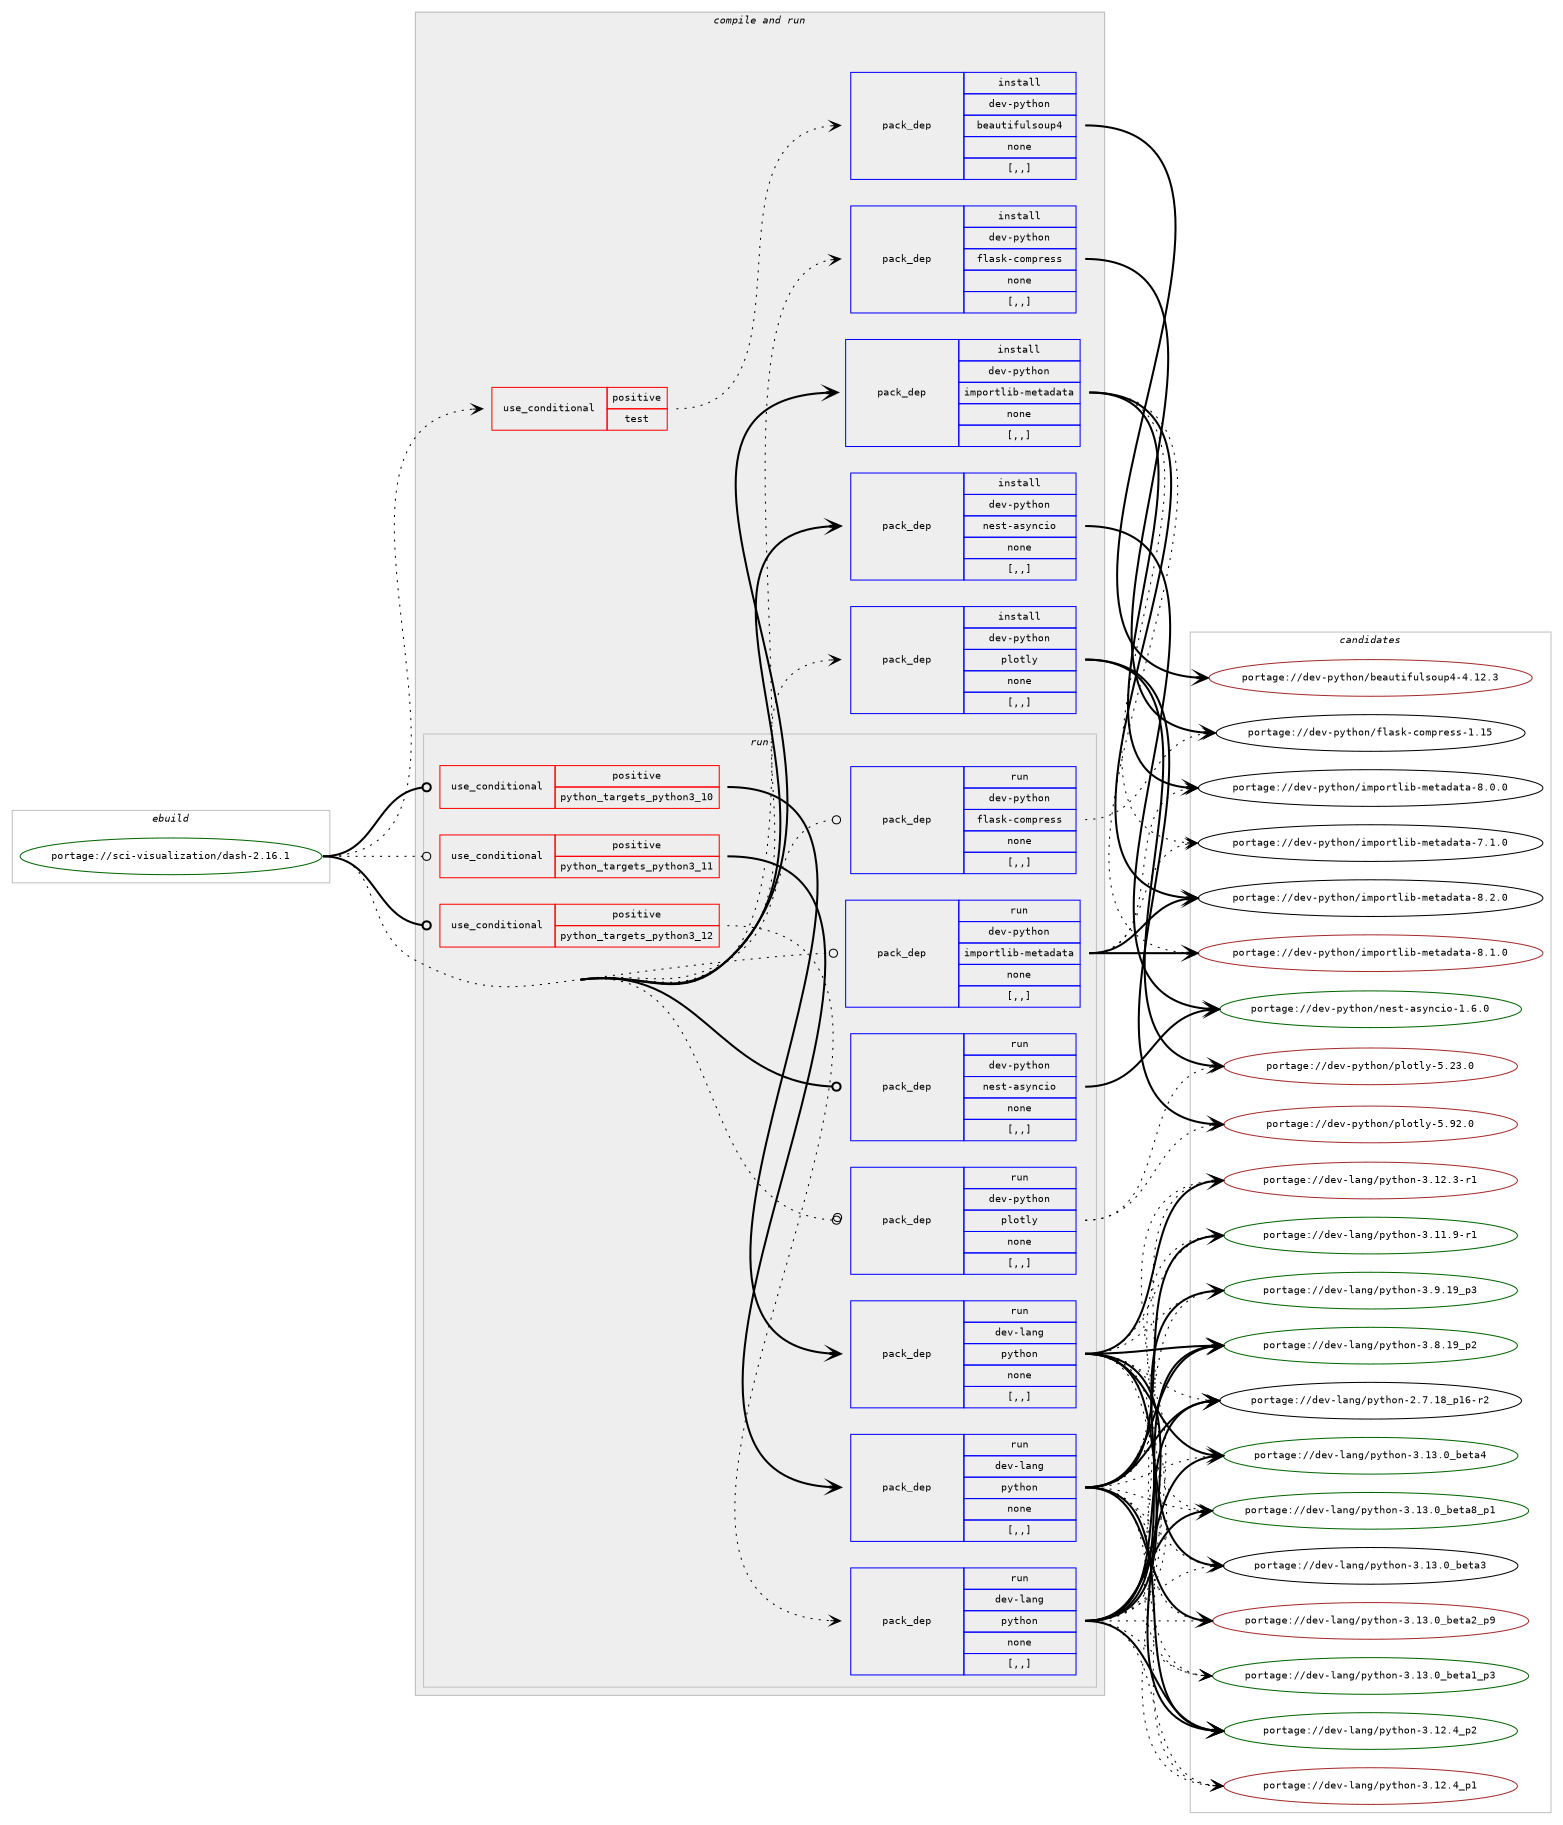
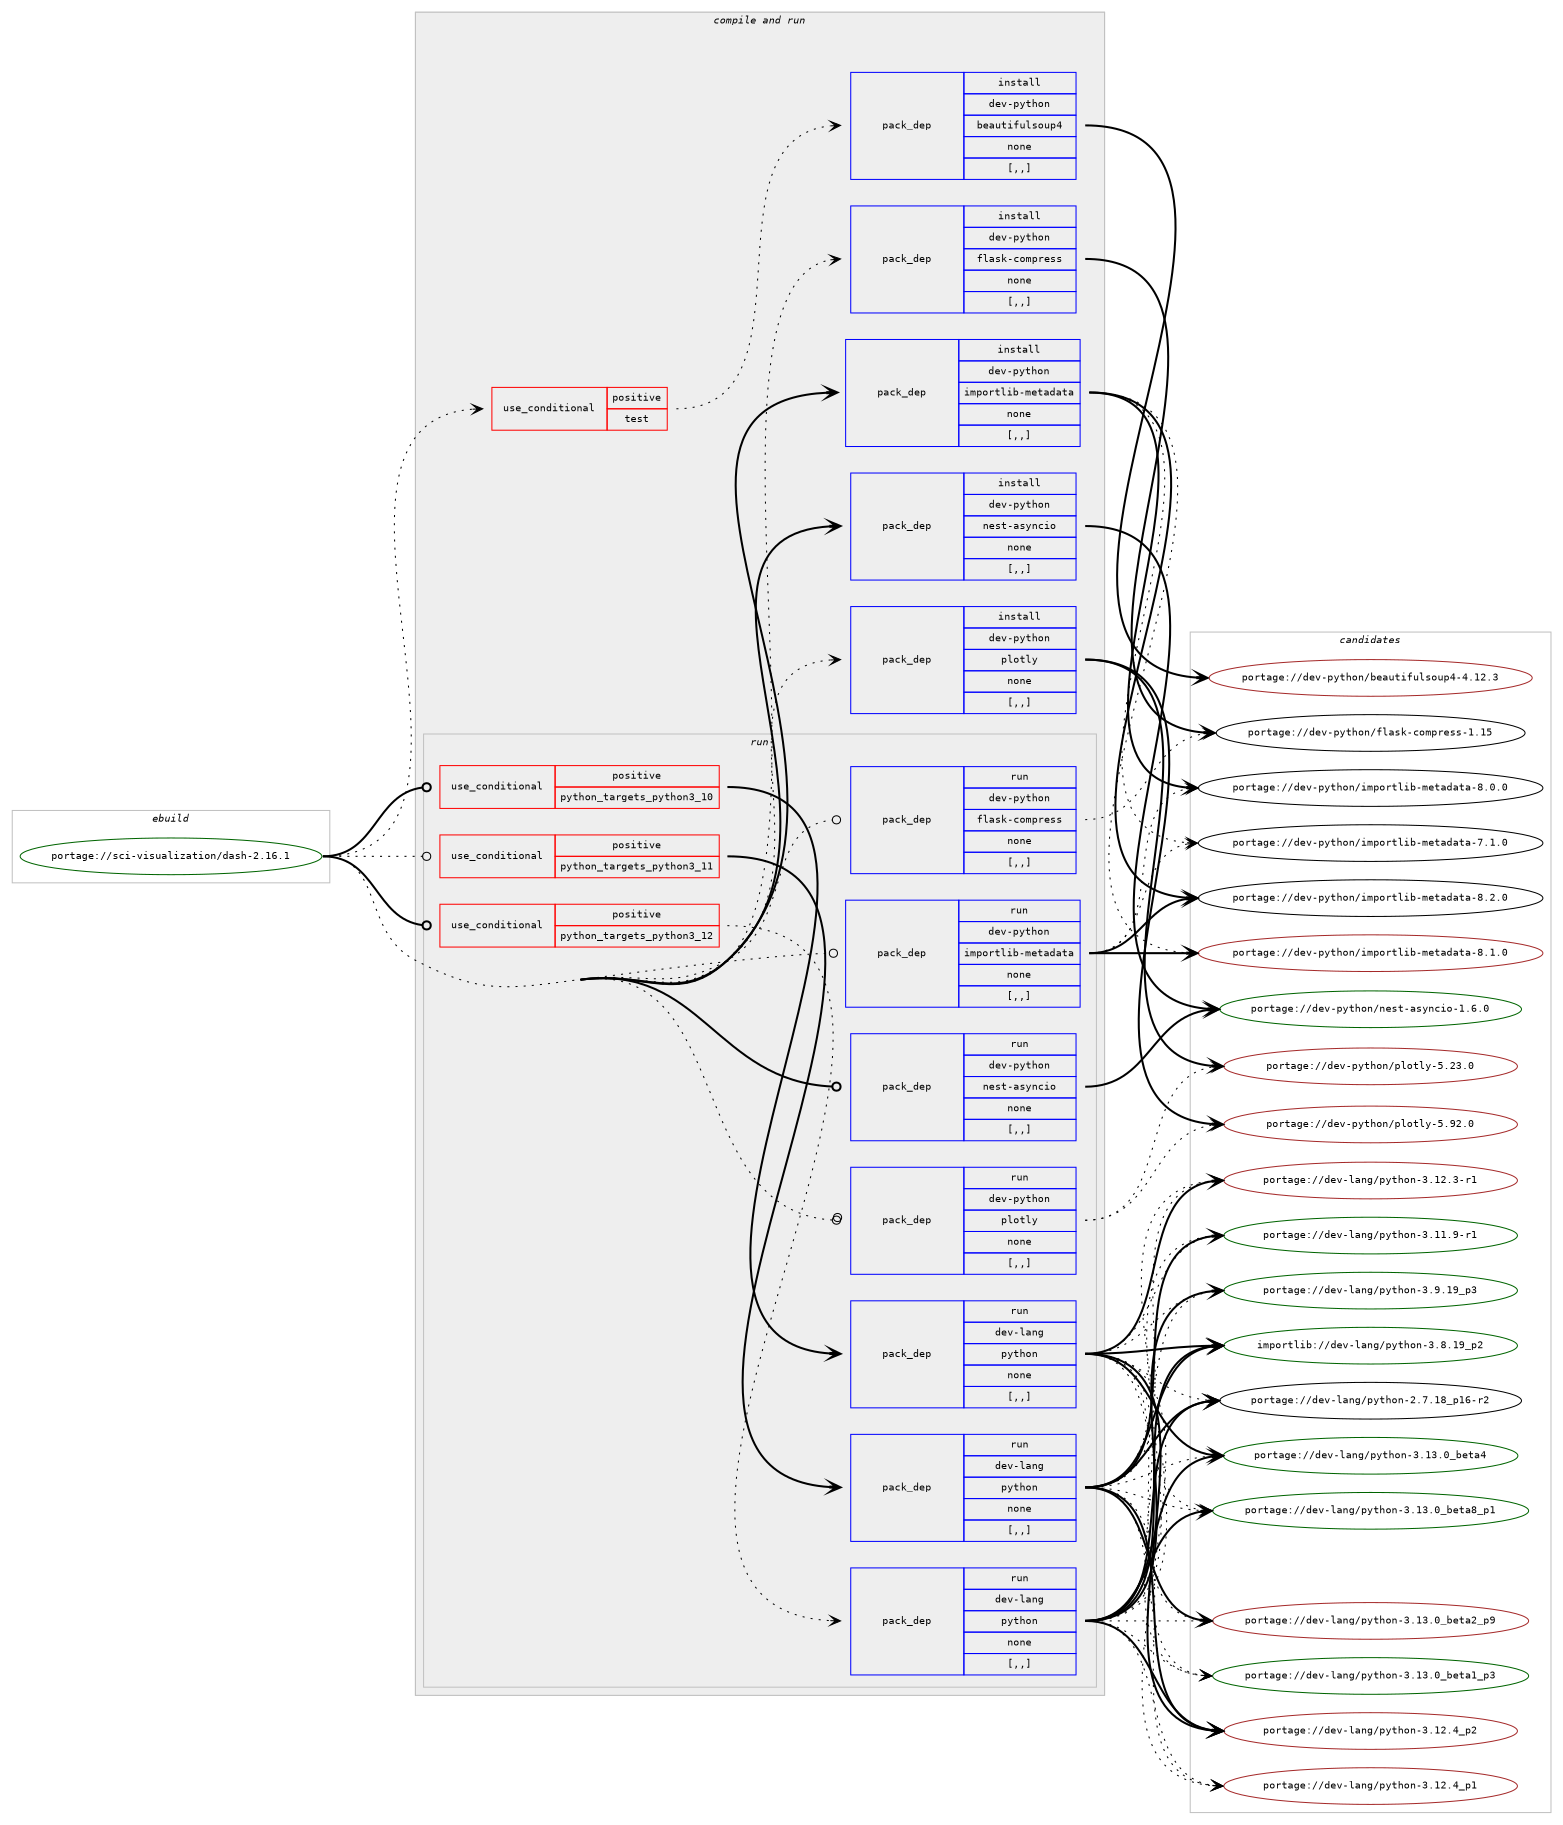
node "portage://dev-lang/python-3.8.19_p2": label "portage://dev-lang/python-3.8.19_p2" -> "importlib://dev-lang/python-3.8.19_p2"
node "portage://dev-lang/python-3.13.0_beta3": removed
node "portage://dev-lang/python-3.12.4_p2": color darkgreen -> brown
